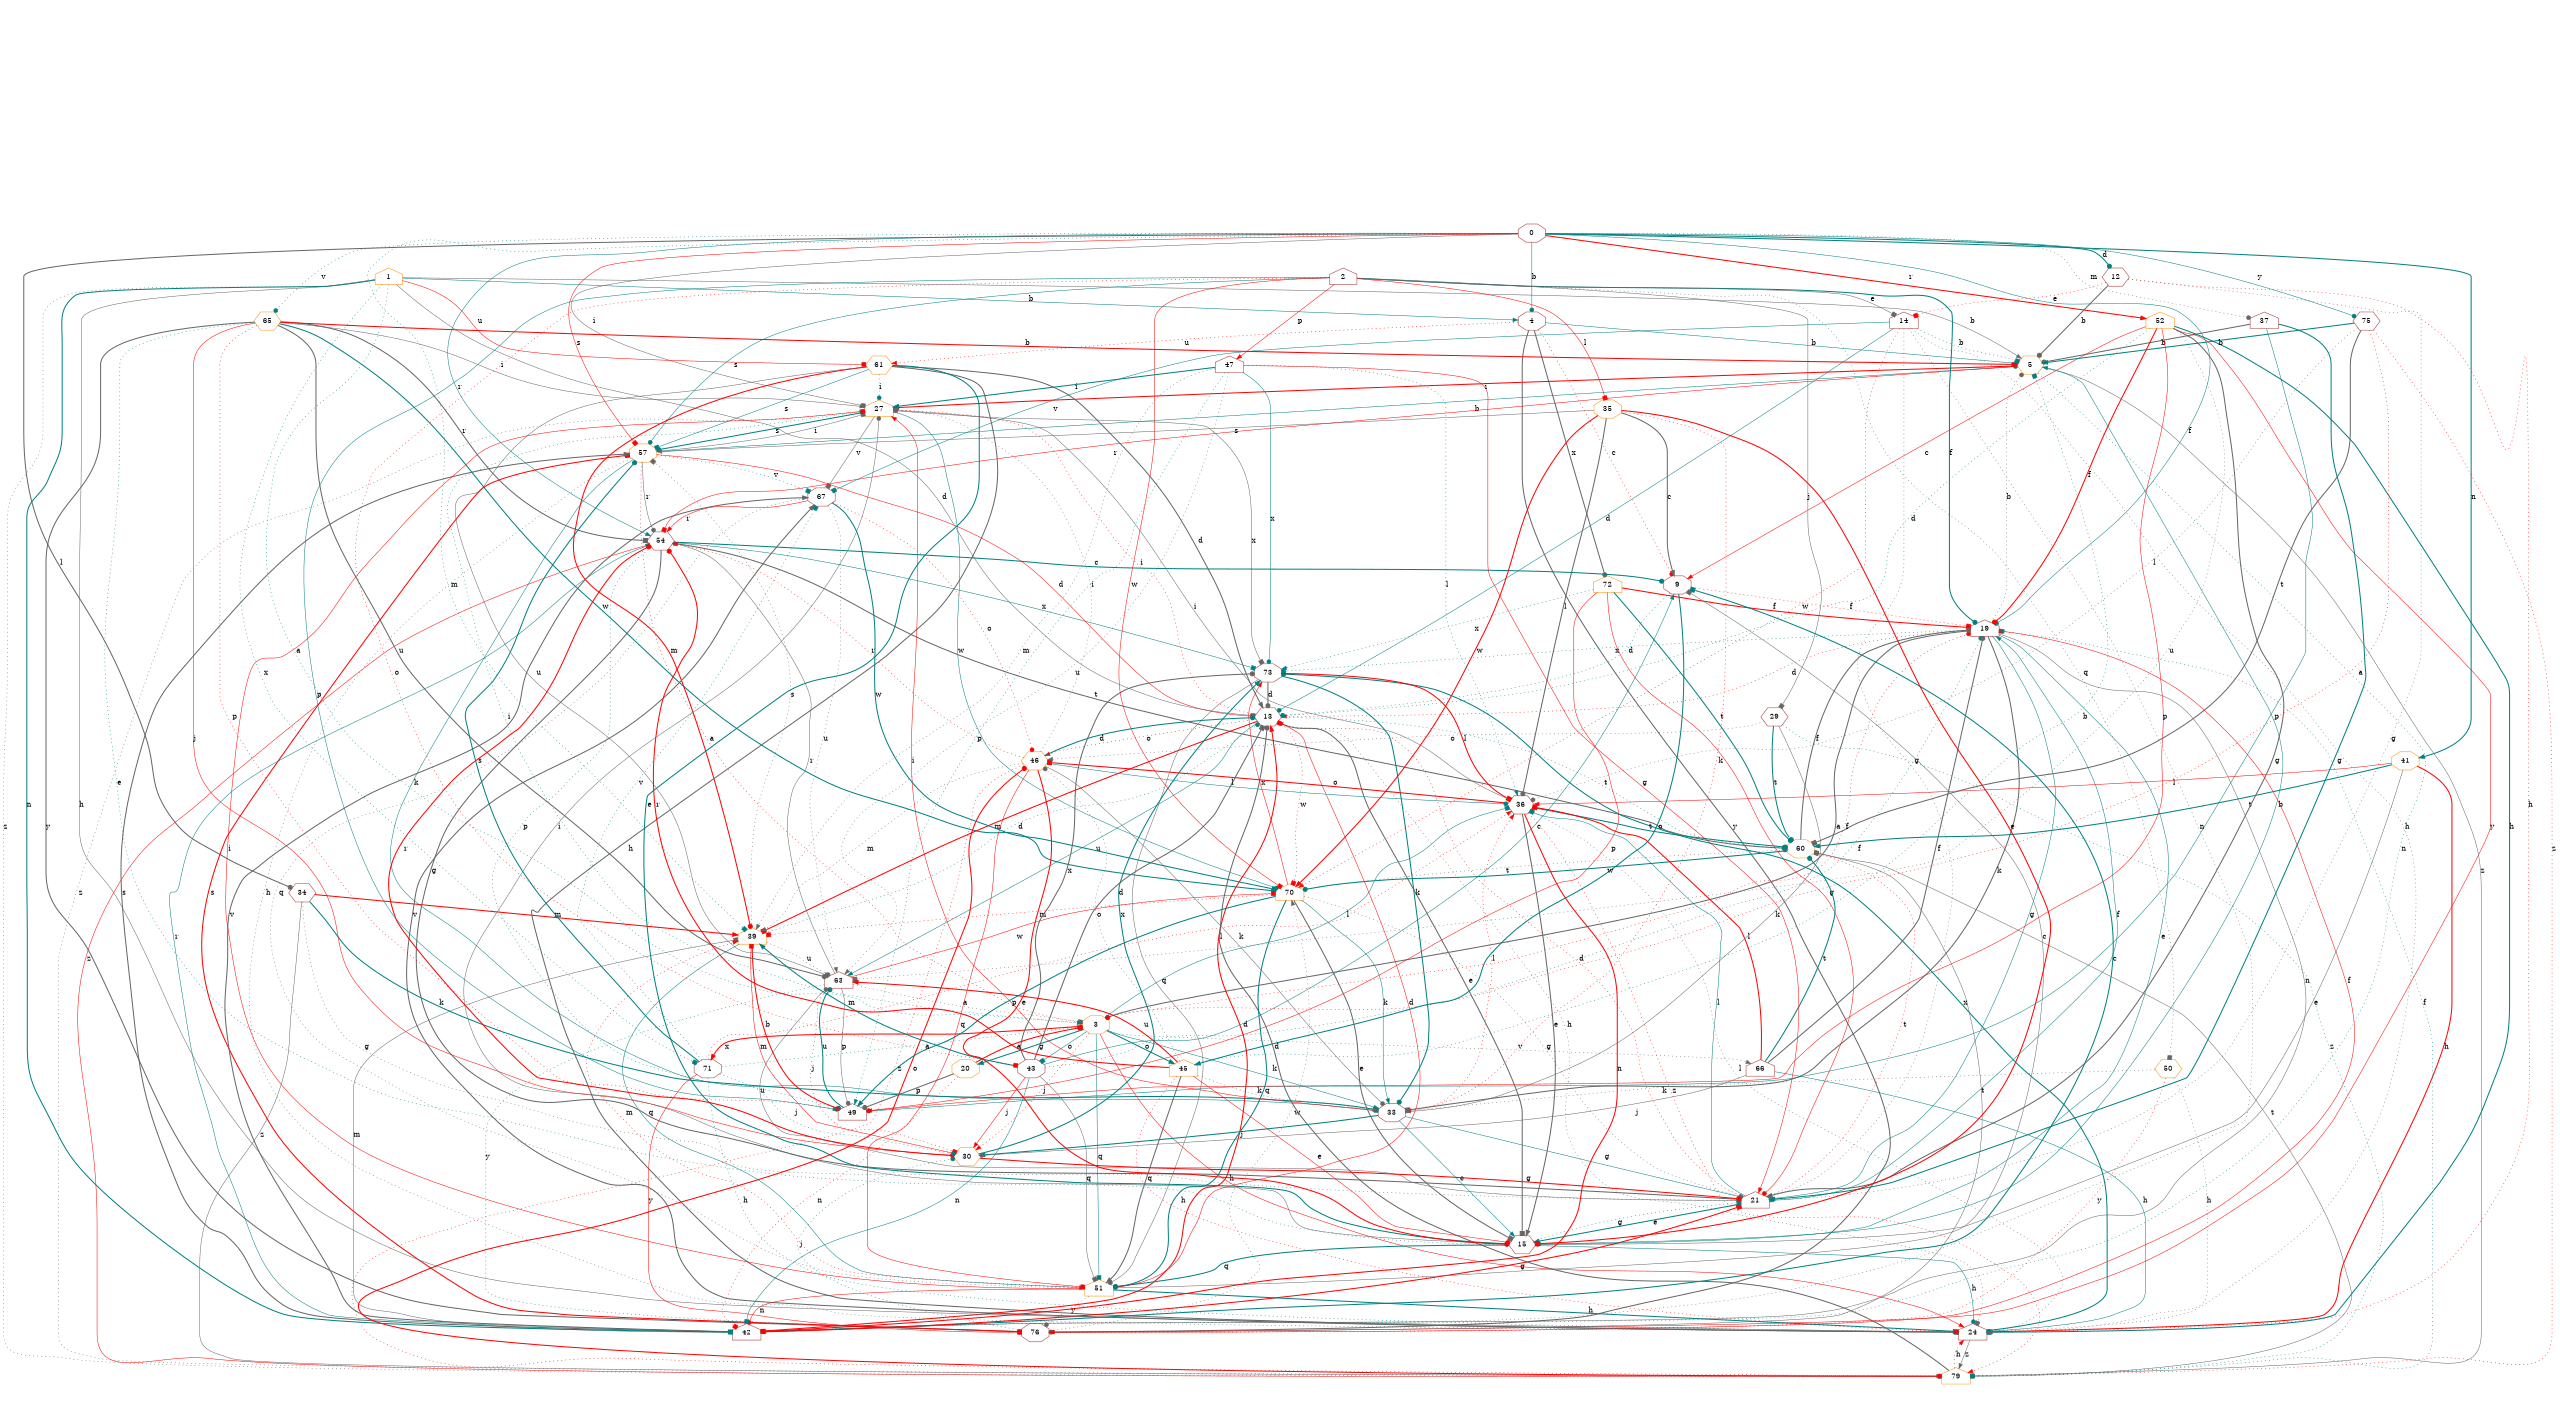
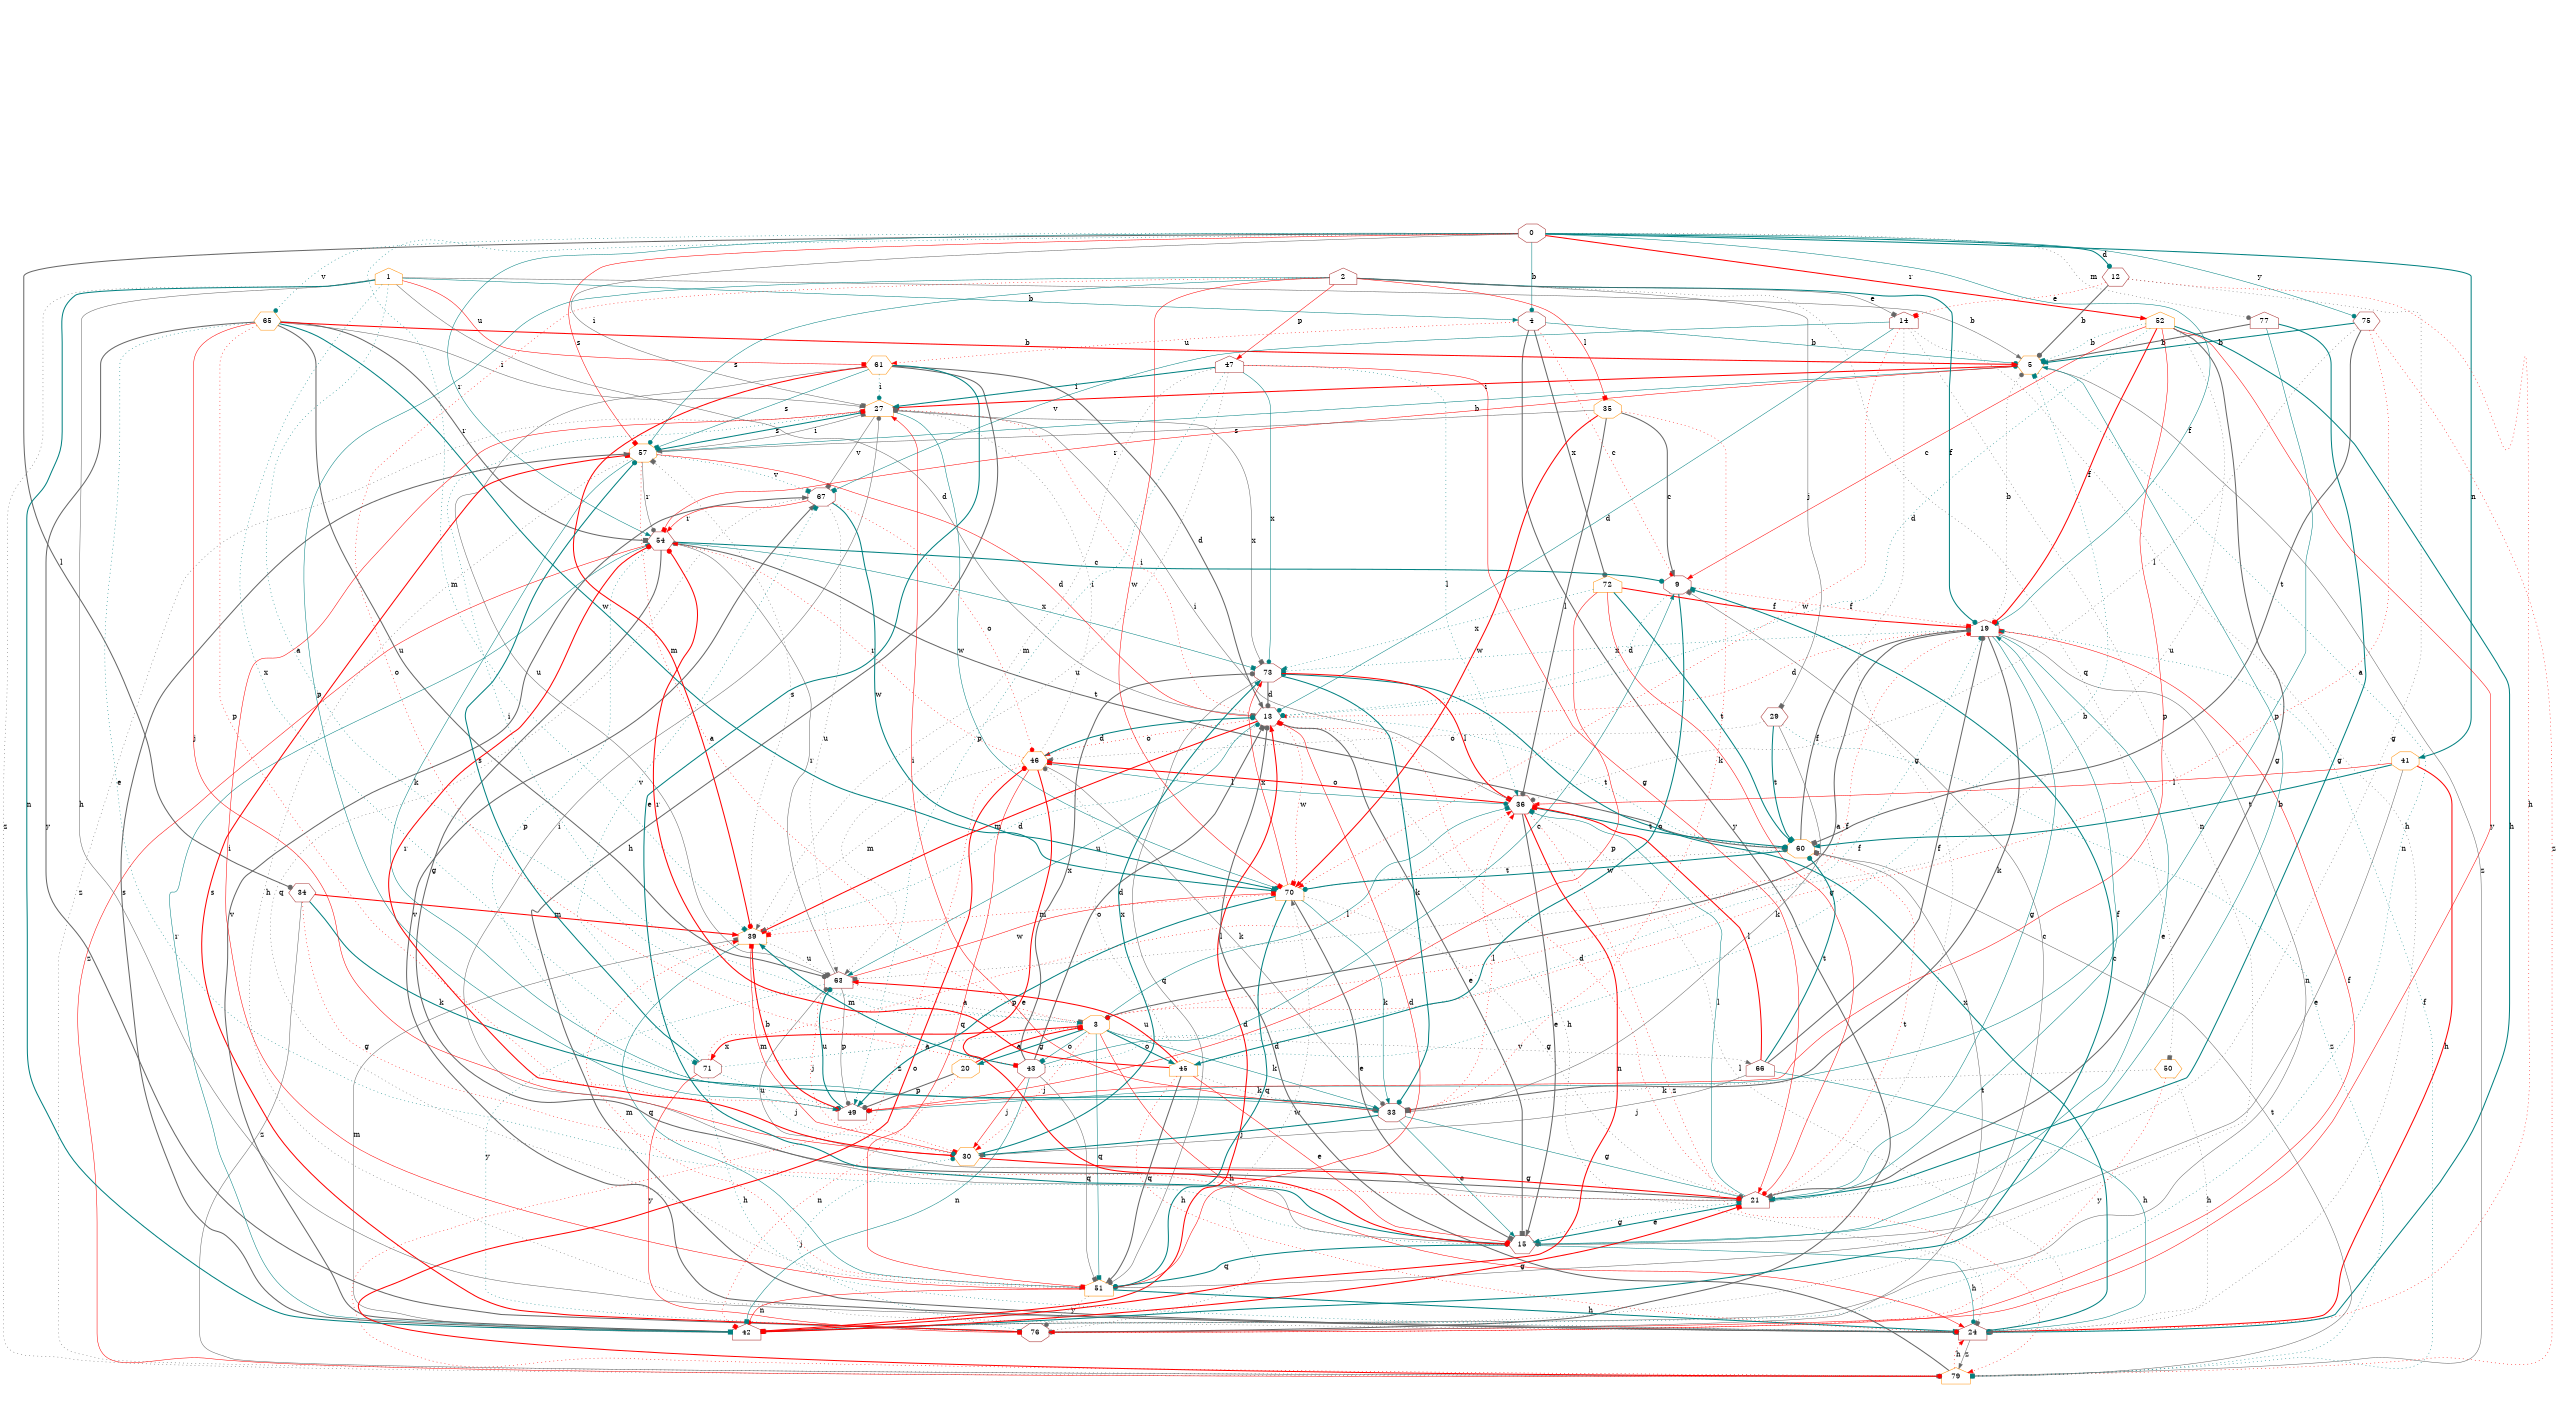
node "37": label "37" -> "77"
edge "14" -> "5": now "52" -> "5"
edge "29" -> "60": arrowhead dot -> box
edge "35" -> "15": removed, label "e"
edge "34" -> "21": color gray40 -> red
